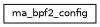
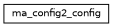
node "ma_bpf2_config": label "ma_bpf2_config" -> "ma_config2_config"
